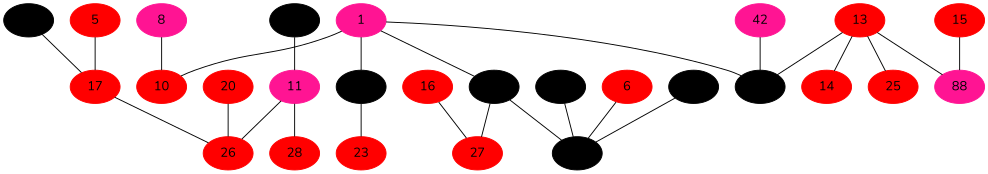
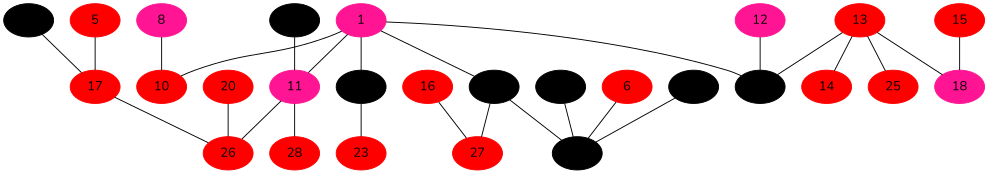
node "42": label "42" -> "12"
edge "1" -- "11": added
node "88": label "88" -> "18"
